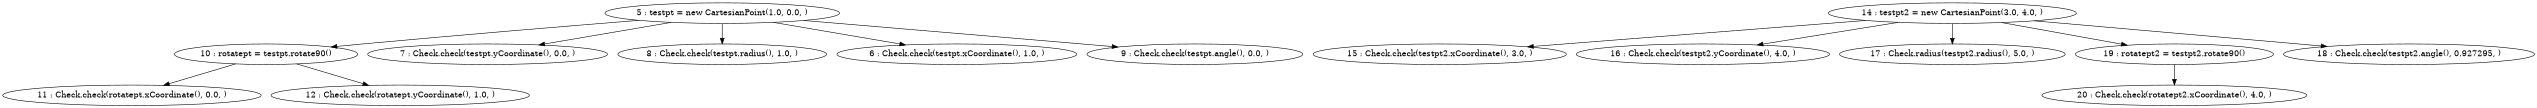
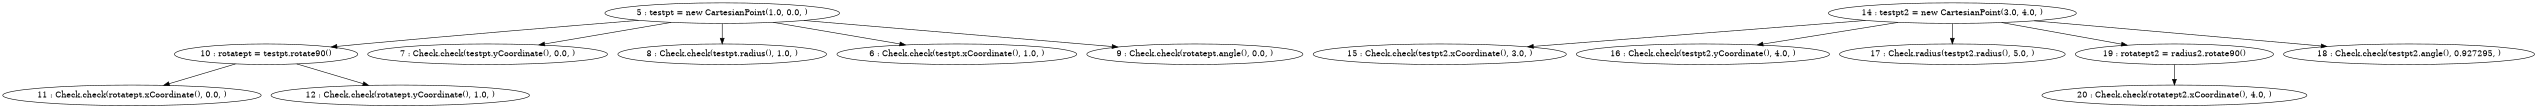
node "9 : Check.check(testpt.angle(), 0.0, )": label "9 : Check.check(testpt.angle(), 0.0, )" -> "9 : Check.check(rotatept.angle(), 0.0, )"
node "19 : rotatept2 = testpt2.rotate90()": label "19 : rotatept2 = testpt2.rotate90()" -> "19 : rotatept2 = radius2.rotate90()"
